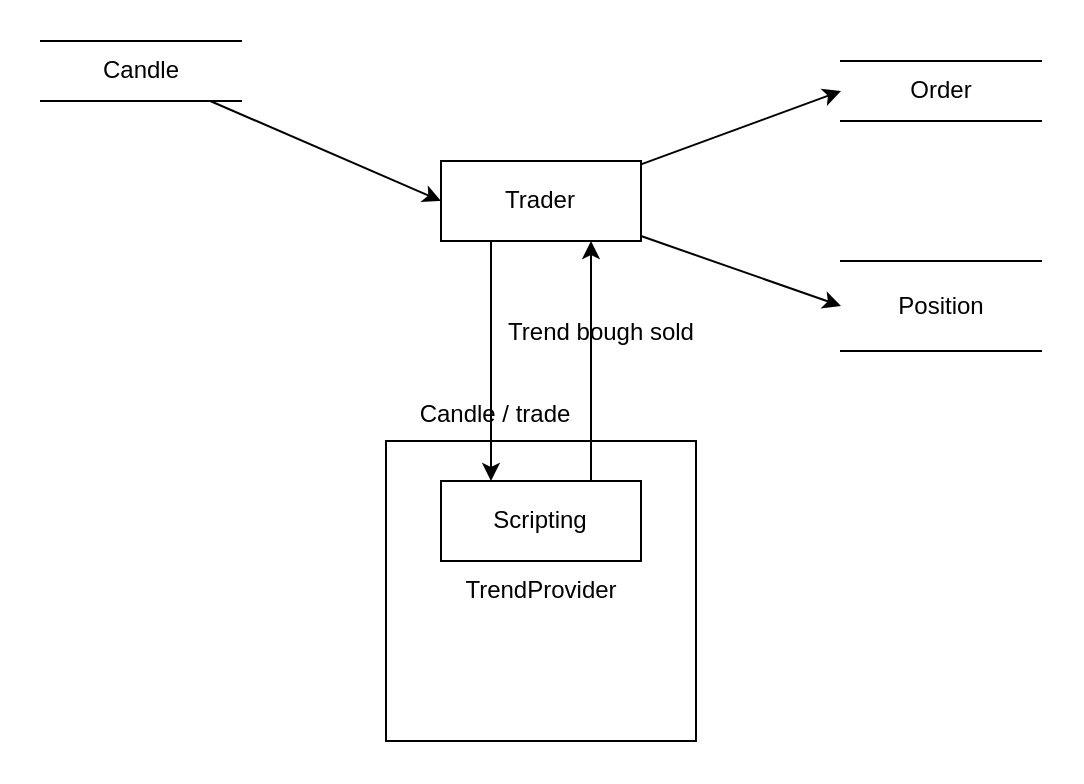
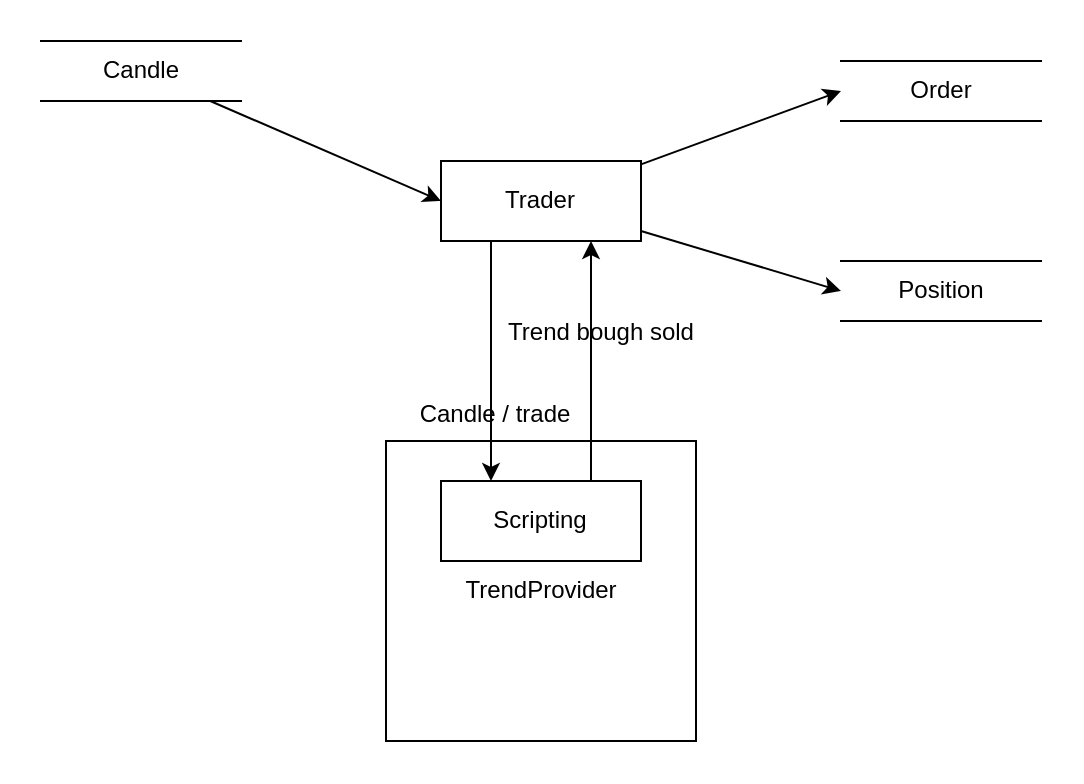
node "Position": size 200x90 -> 200x60
